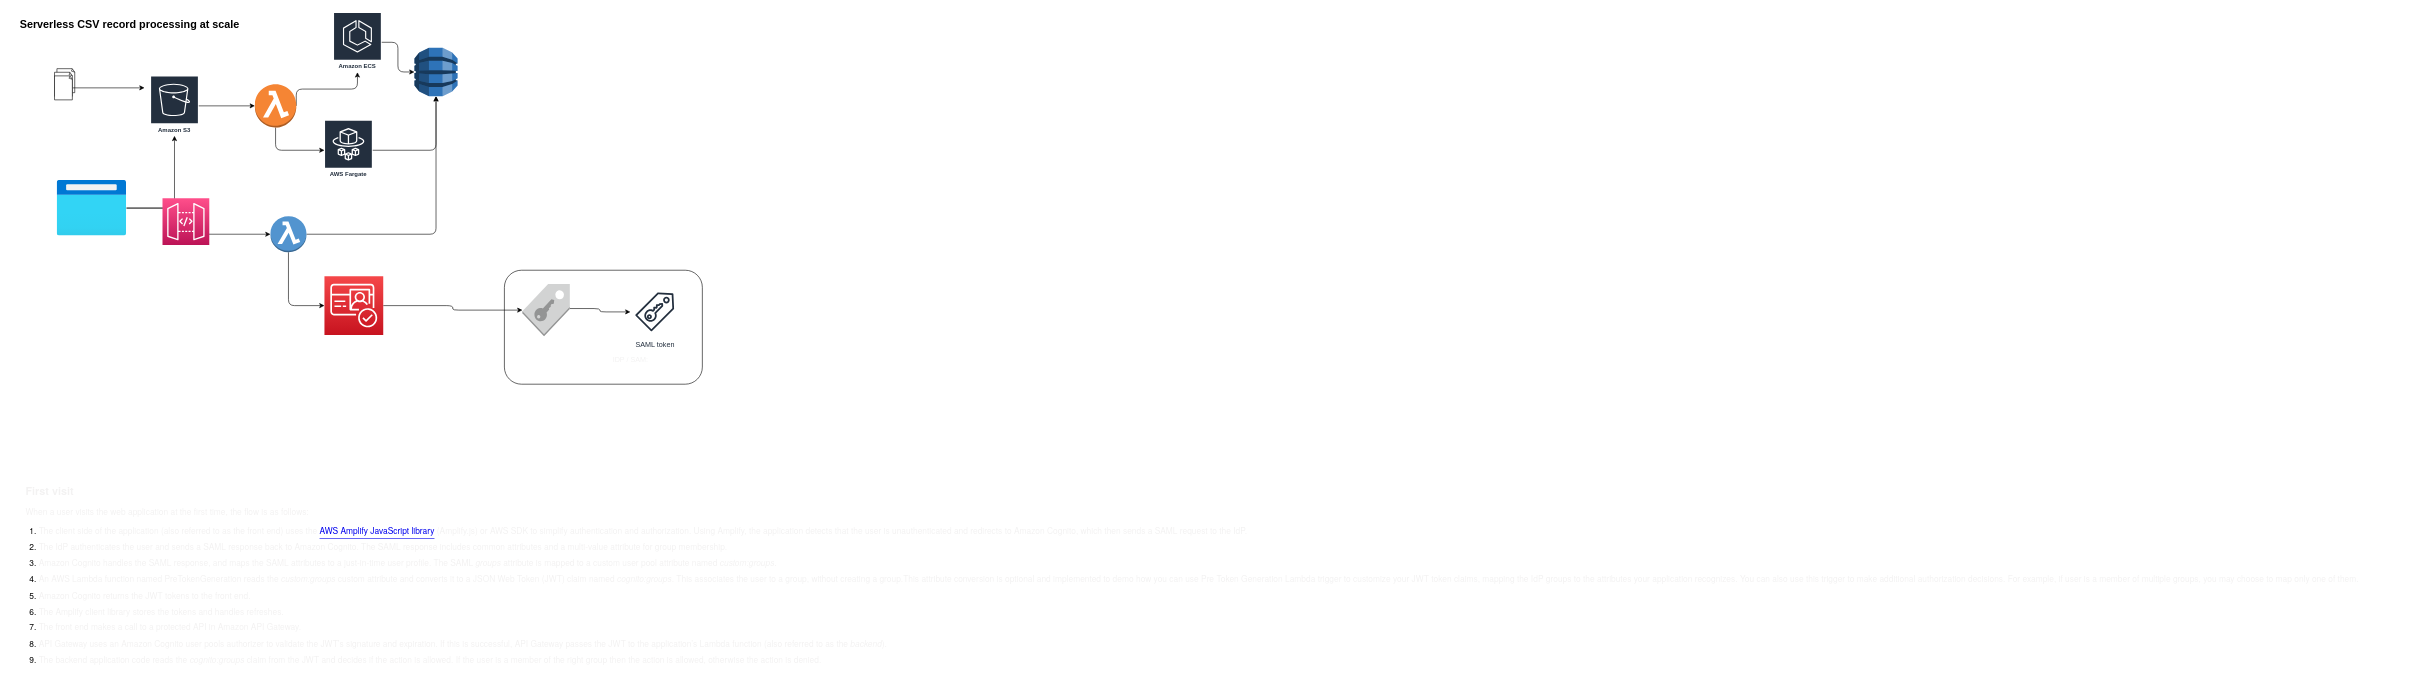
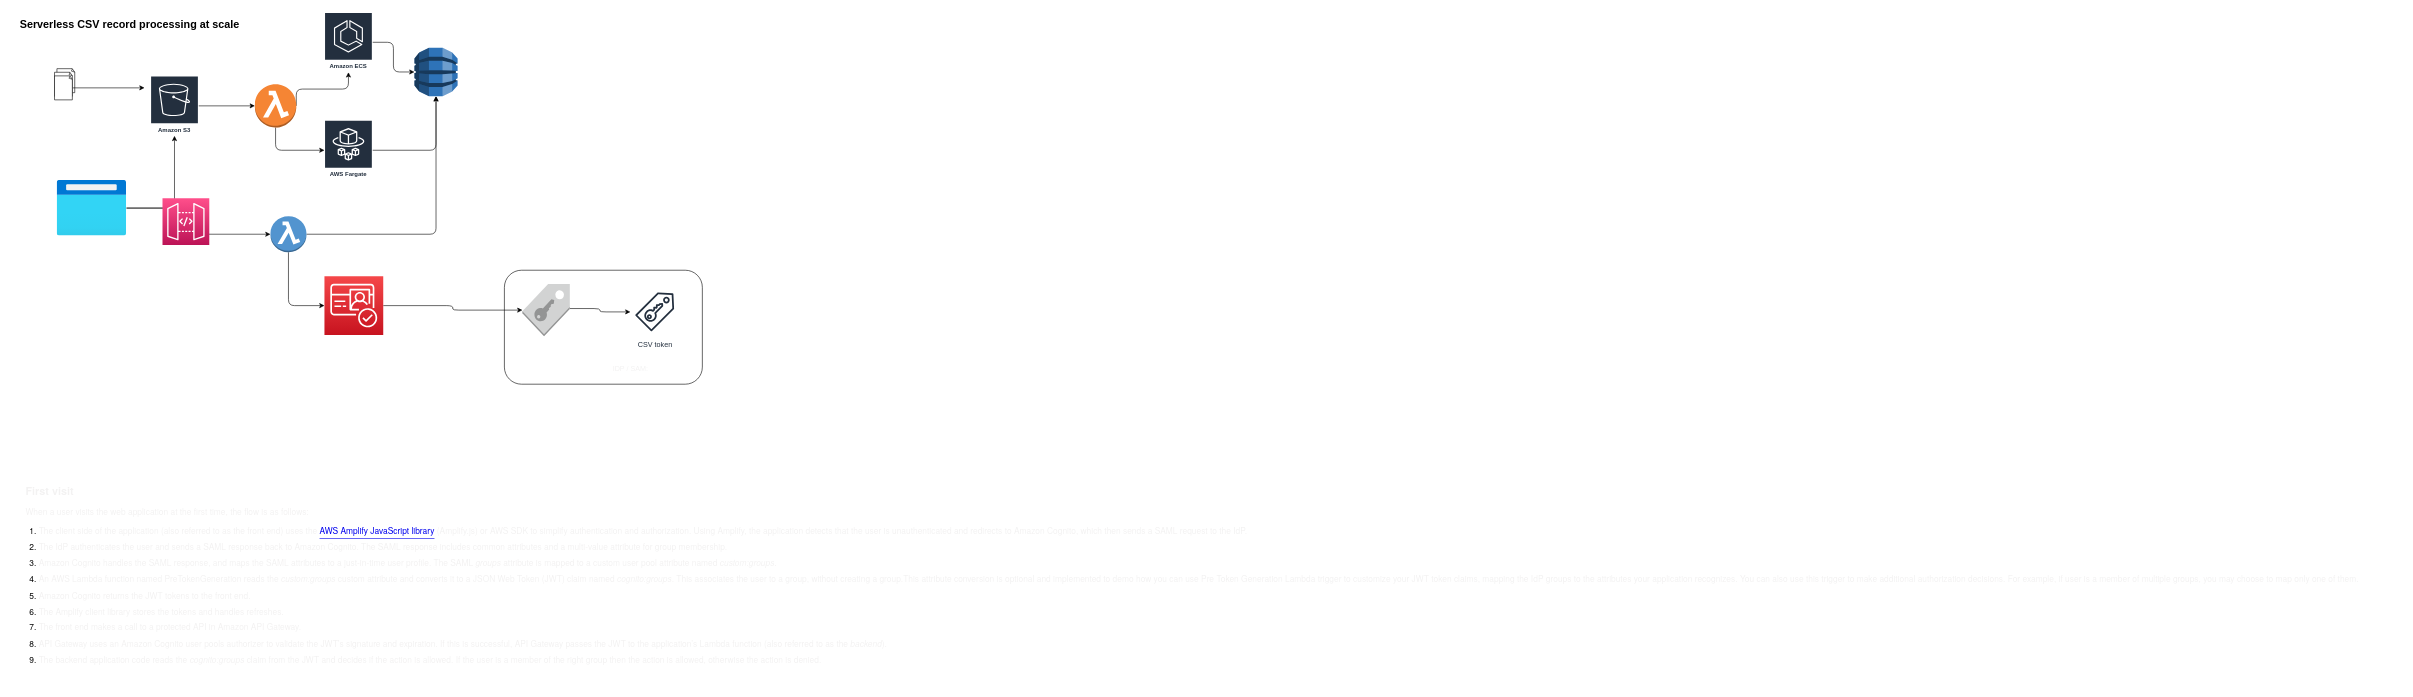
node "Amazon ECS": moved (357, 42) -> (348, 42)
node "SAML token": label "SAML token" -> "CSV token"
node "IDP / SAM:": moved (630, 360) -> (630, 369)
